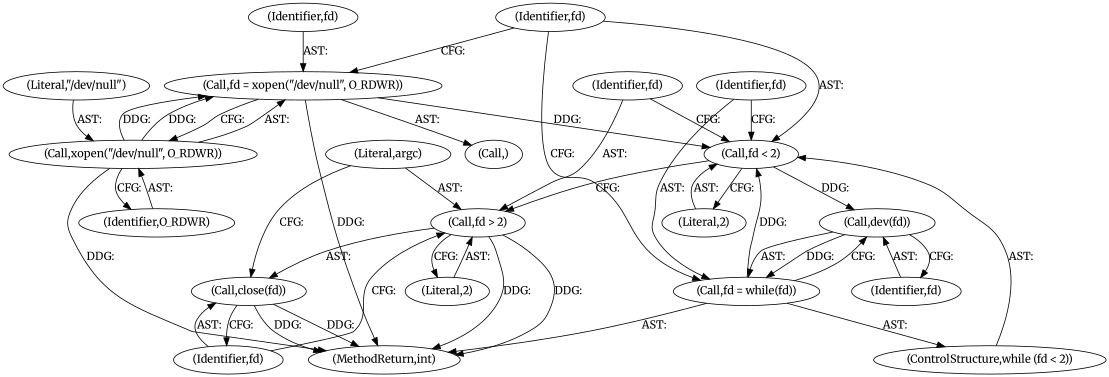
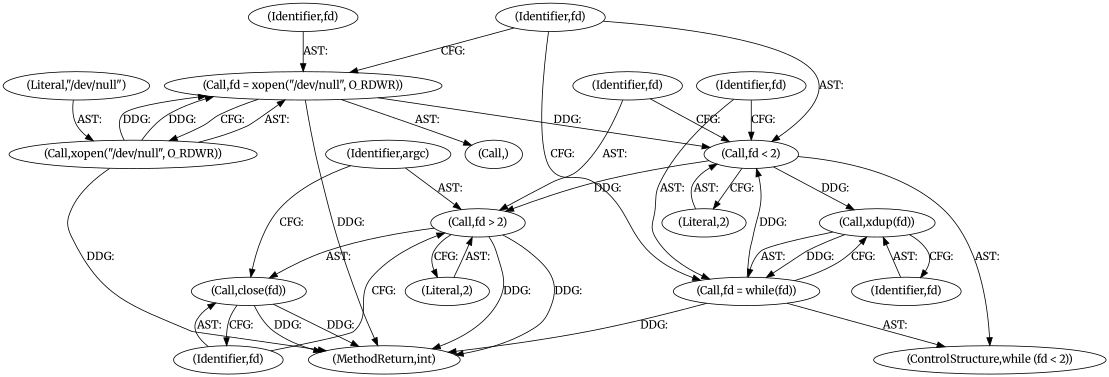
node "(Literal,argc)": label "(Literal,argc)" -> "(Identifier,argc)"
edge "(Call,fd < 2)" -> "(Call,fd > 2)": label "CFG: " -> "DDG: "
edge "(ControlStructure,while (fd < 2))" -> "(Call,fd < 2)": reversed
node "(Identifier,O_RDWR)": removed
node "(Call,dev(fd))": label "(Call,dev(fd))" -> "(Call,xdup(fd))"
edge "(Call,fd = while(fd))" -> "(MethodReturn,int)": label "AST: " -> "DDG: "
